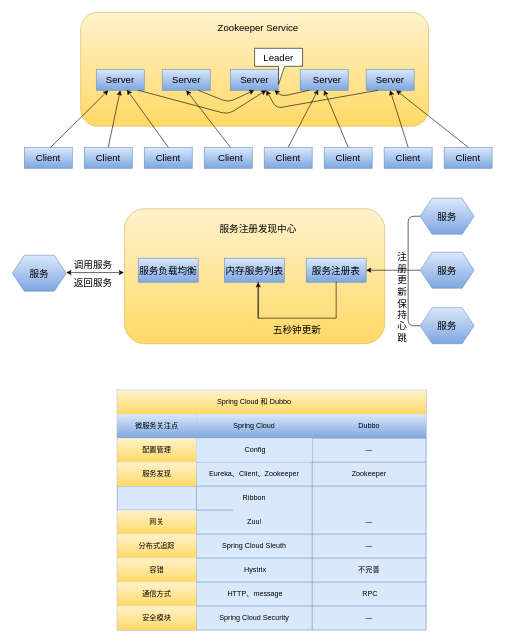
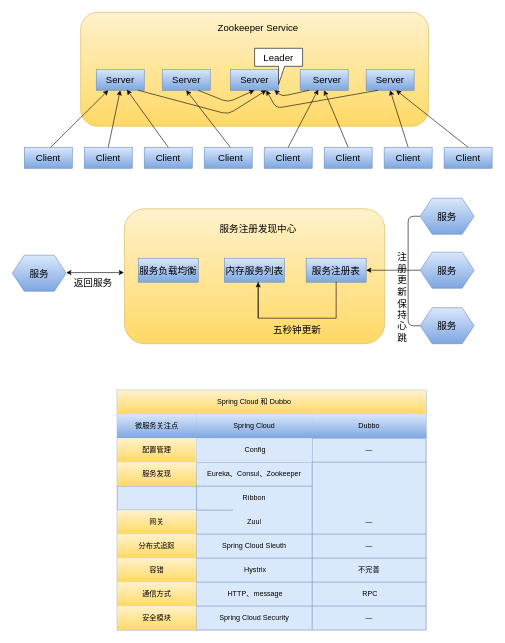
node "调用服务": removed
node "Eureka、Client、Zookeeper": label "Eureka、Client、Zookeeper" -> "Eureka、Consul、Zookeeper"
node "Zookeeper": removed
